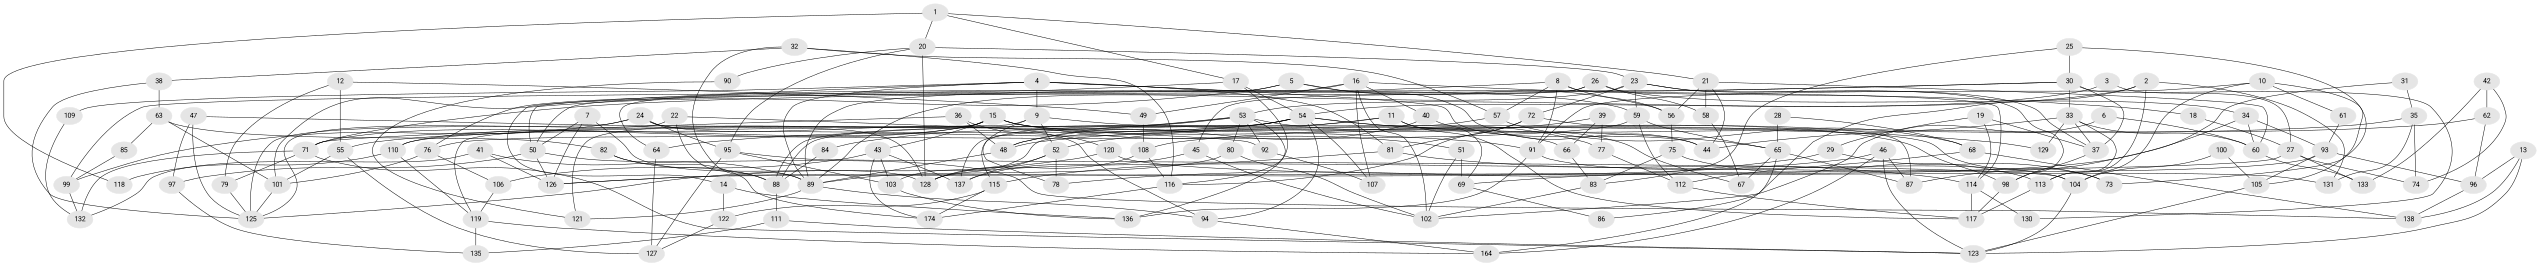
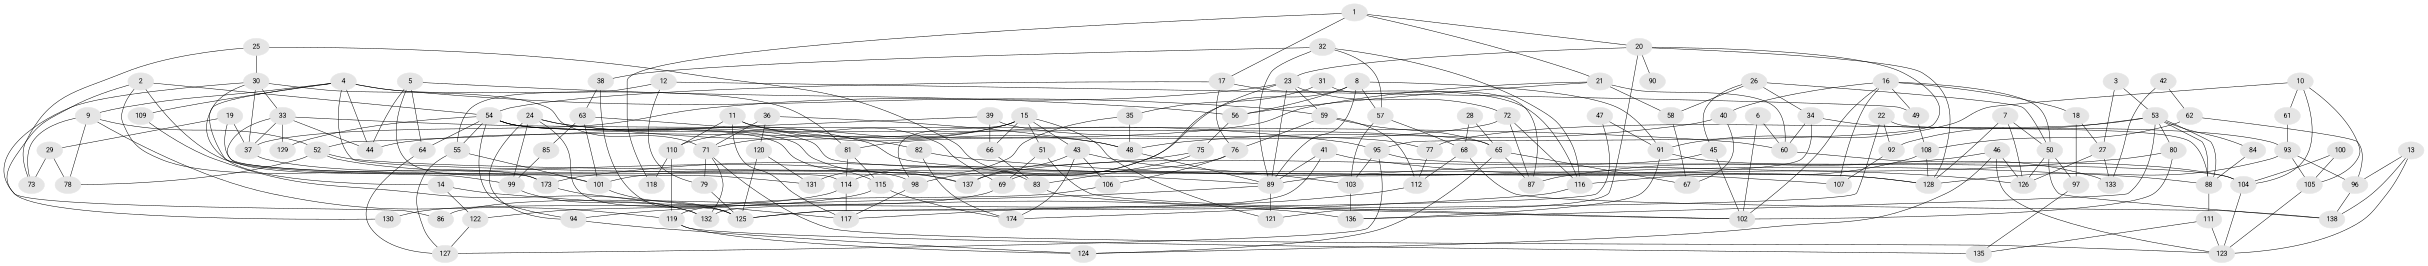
edge "90" -- "121": now "20" -- "121"
edge "47" -- "97": now "18" -- "97"
node "113": label "113" -> "173"
node "74": removed
node "164": label "164" -> "124"
